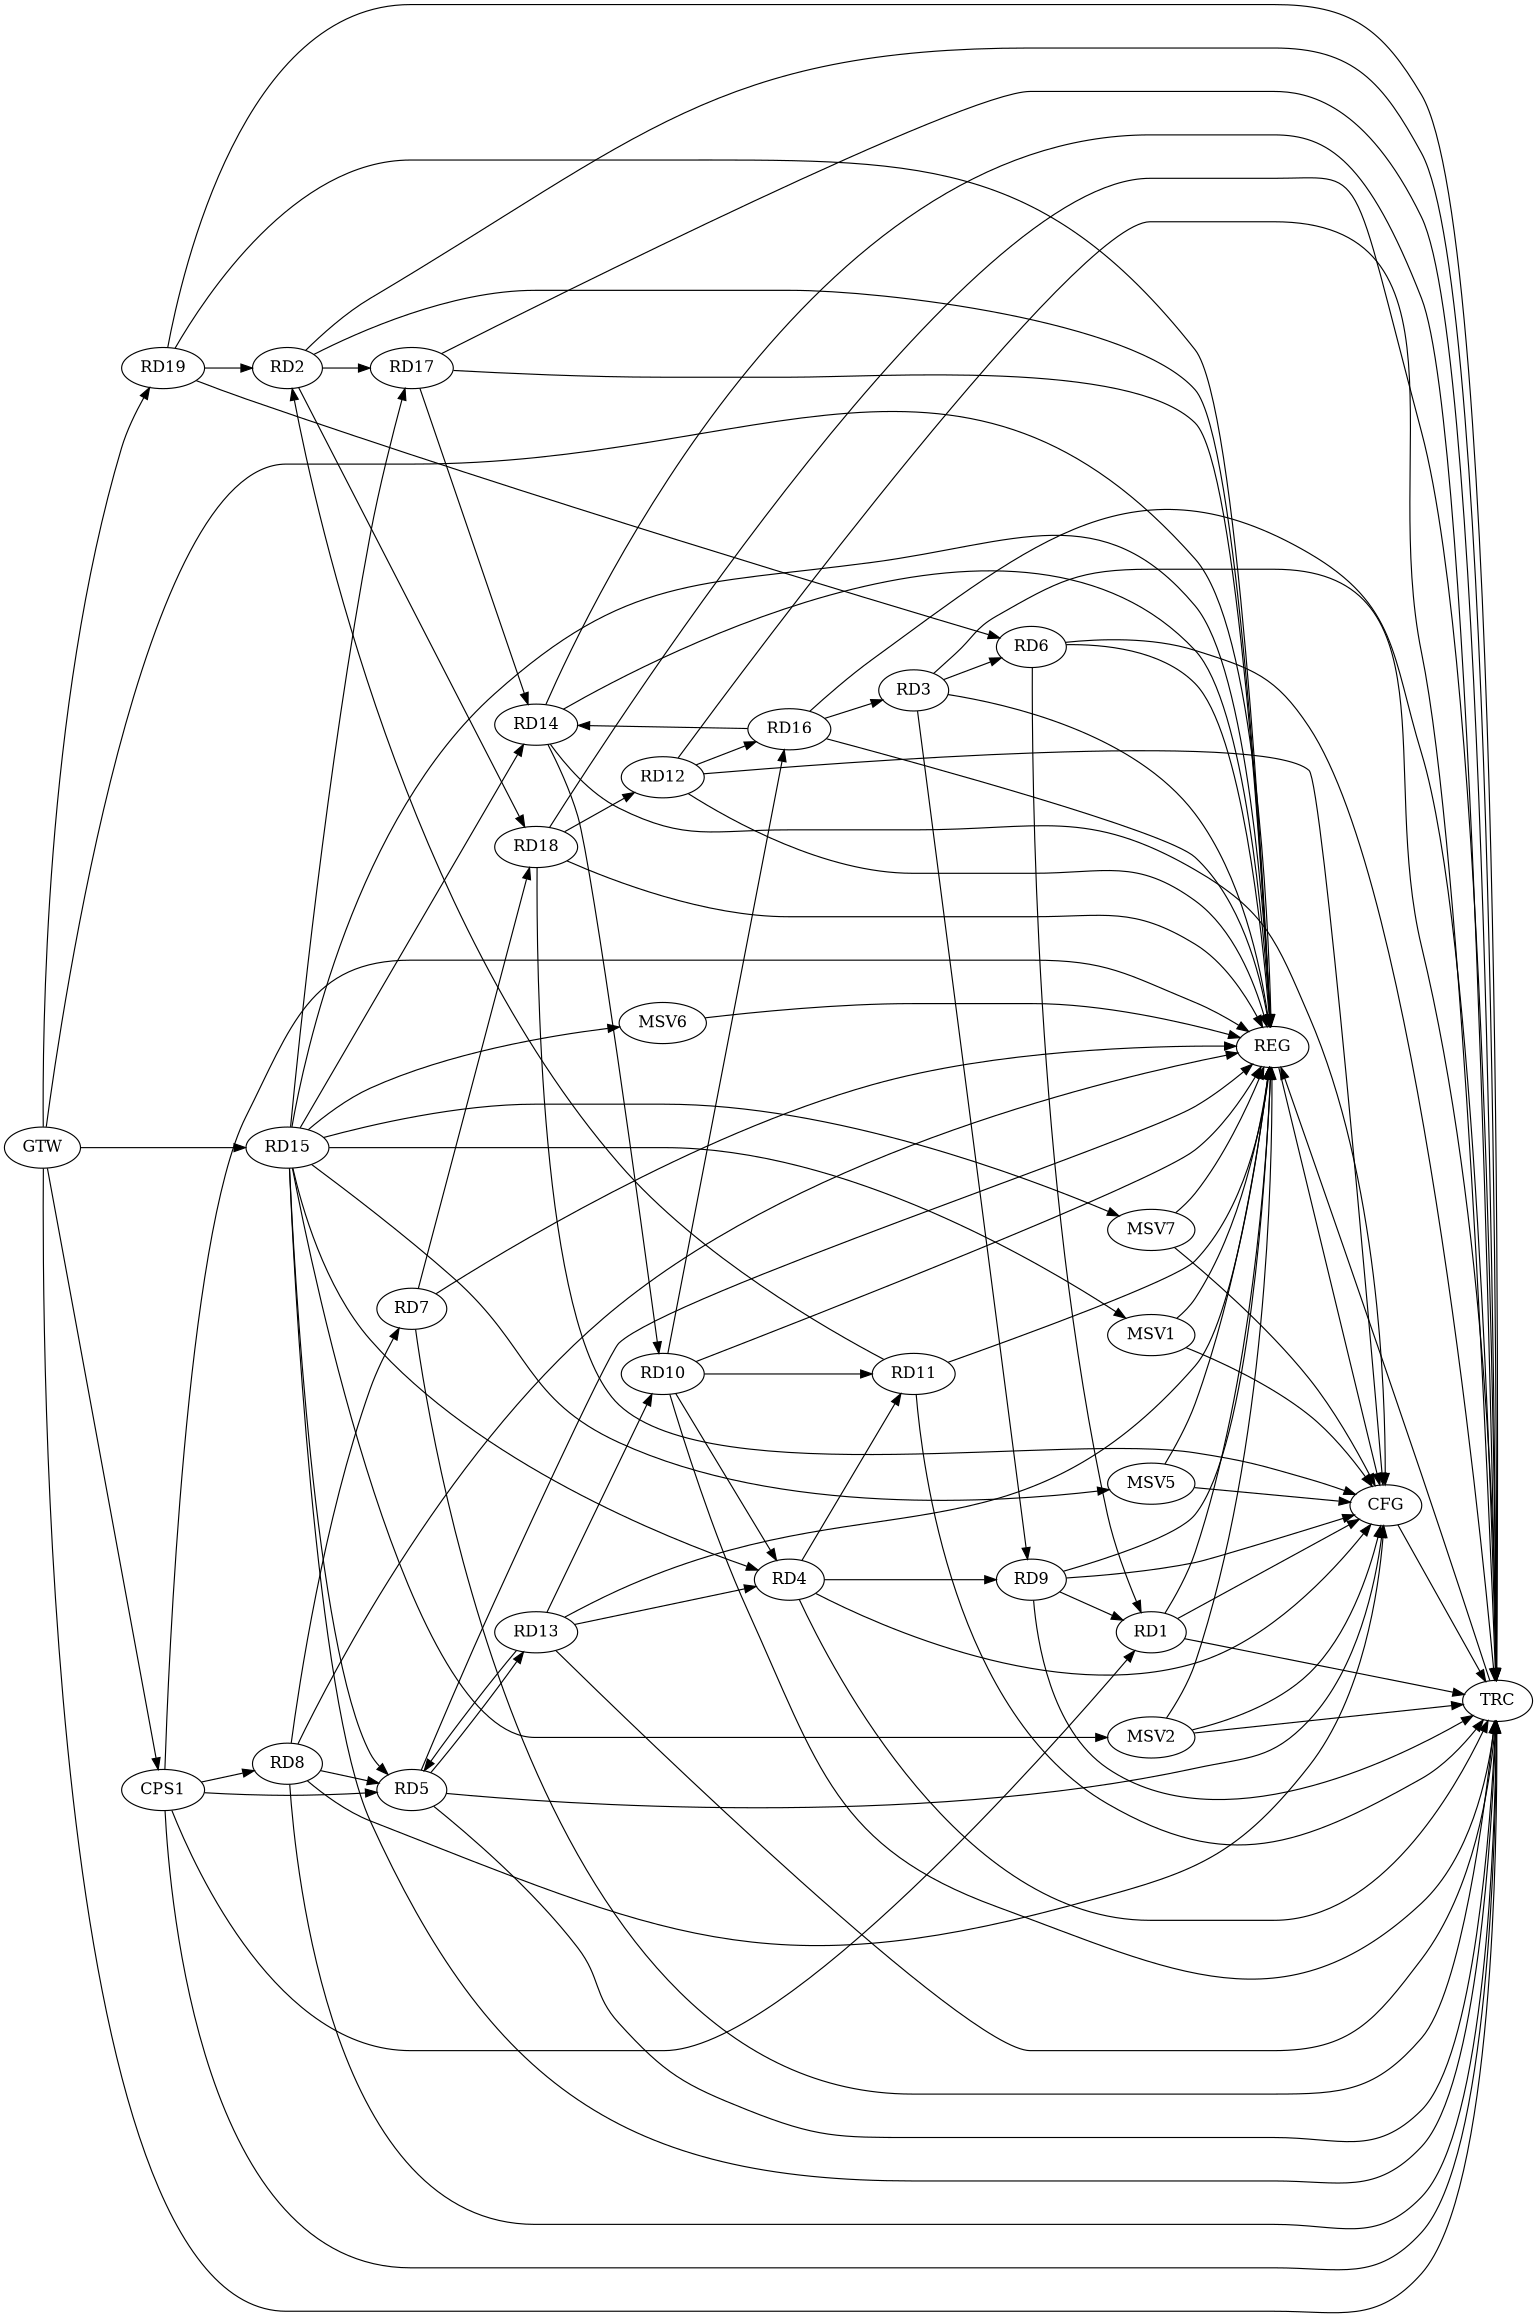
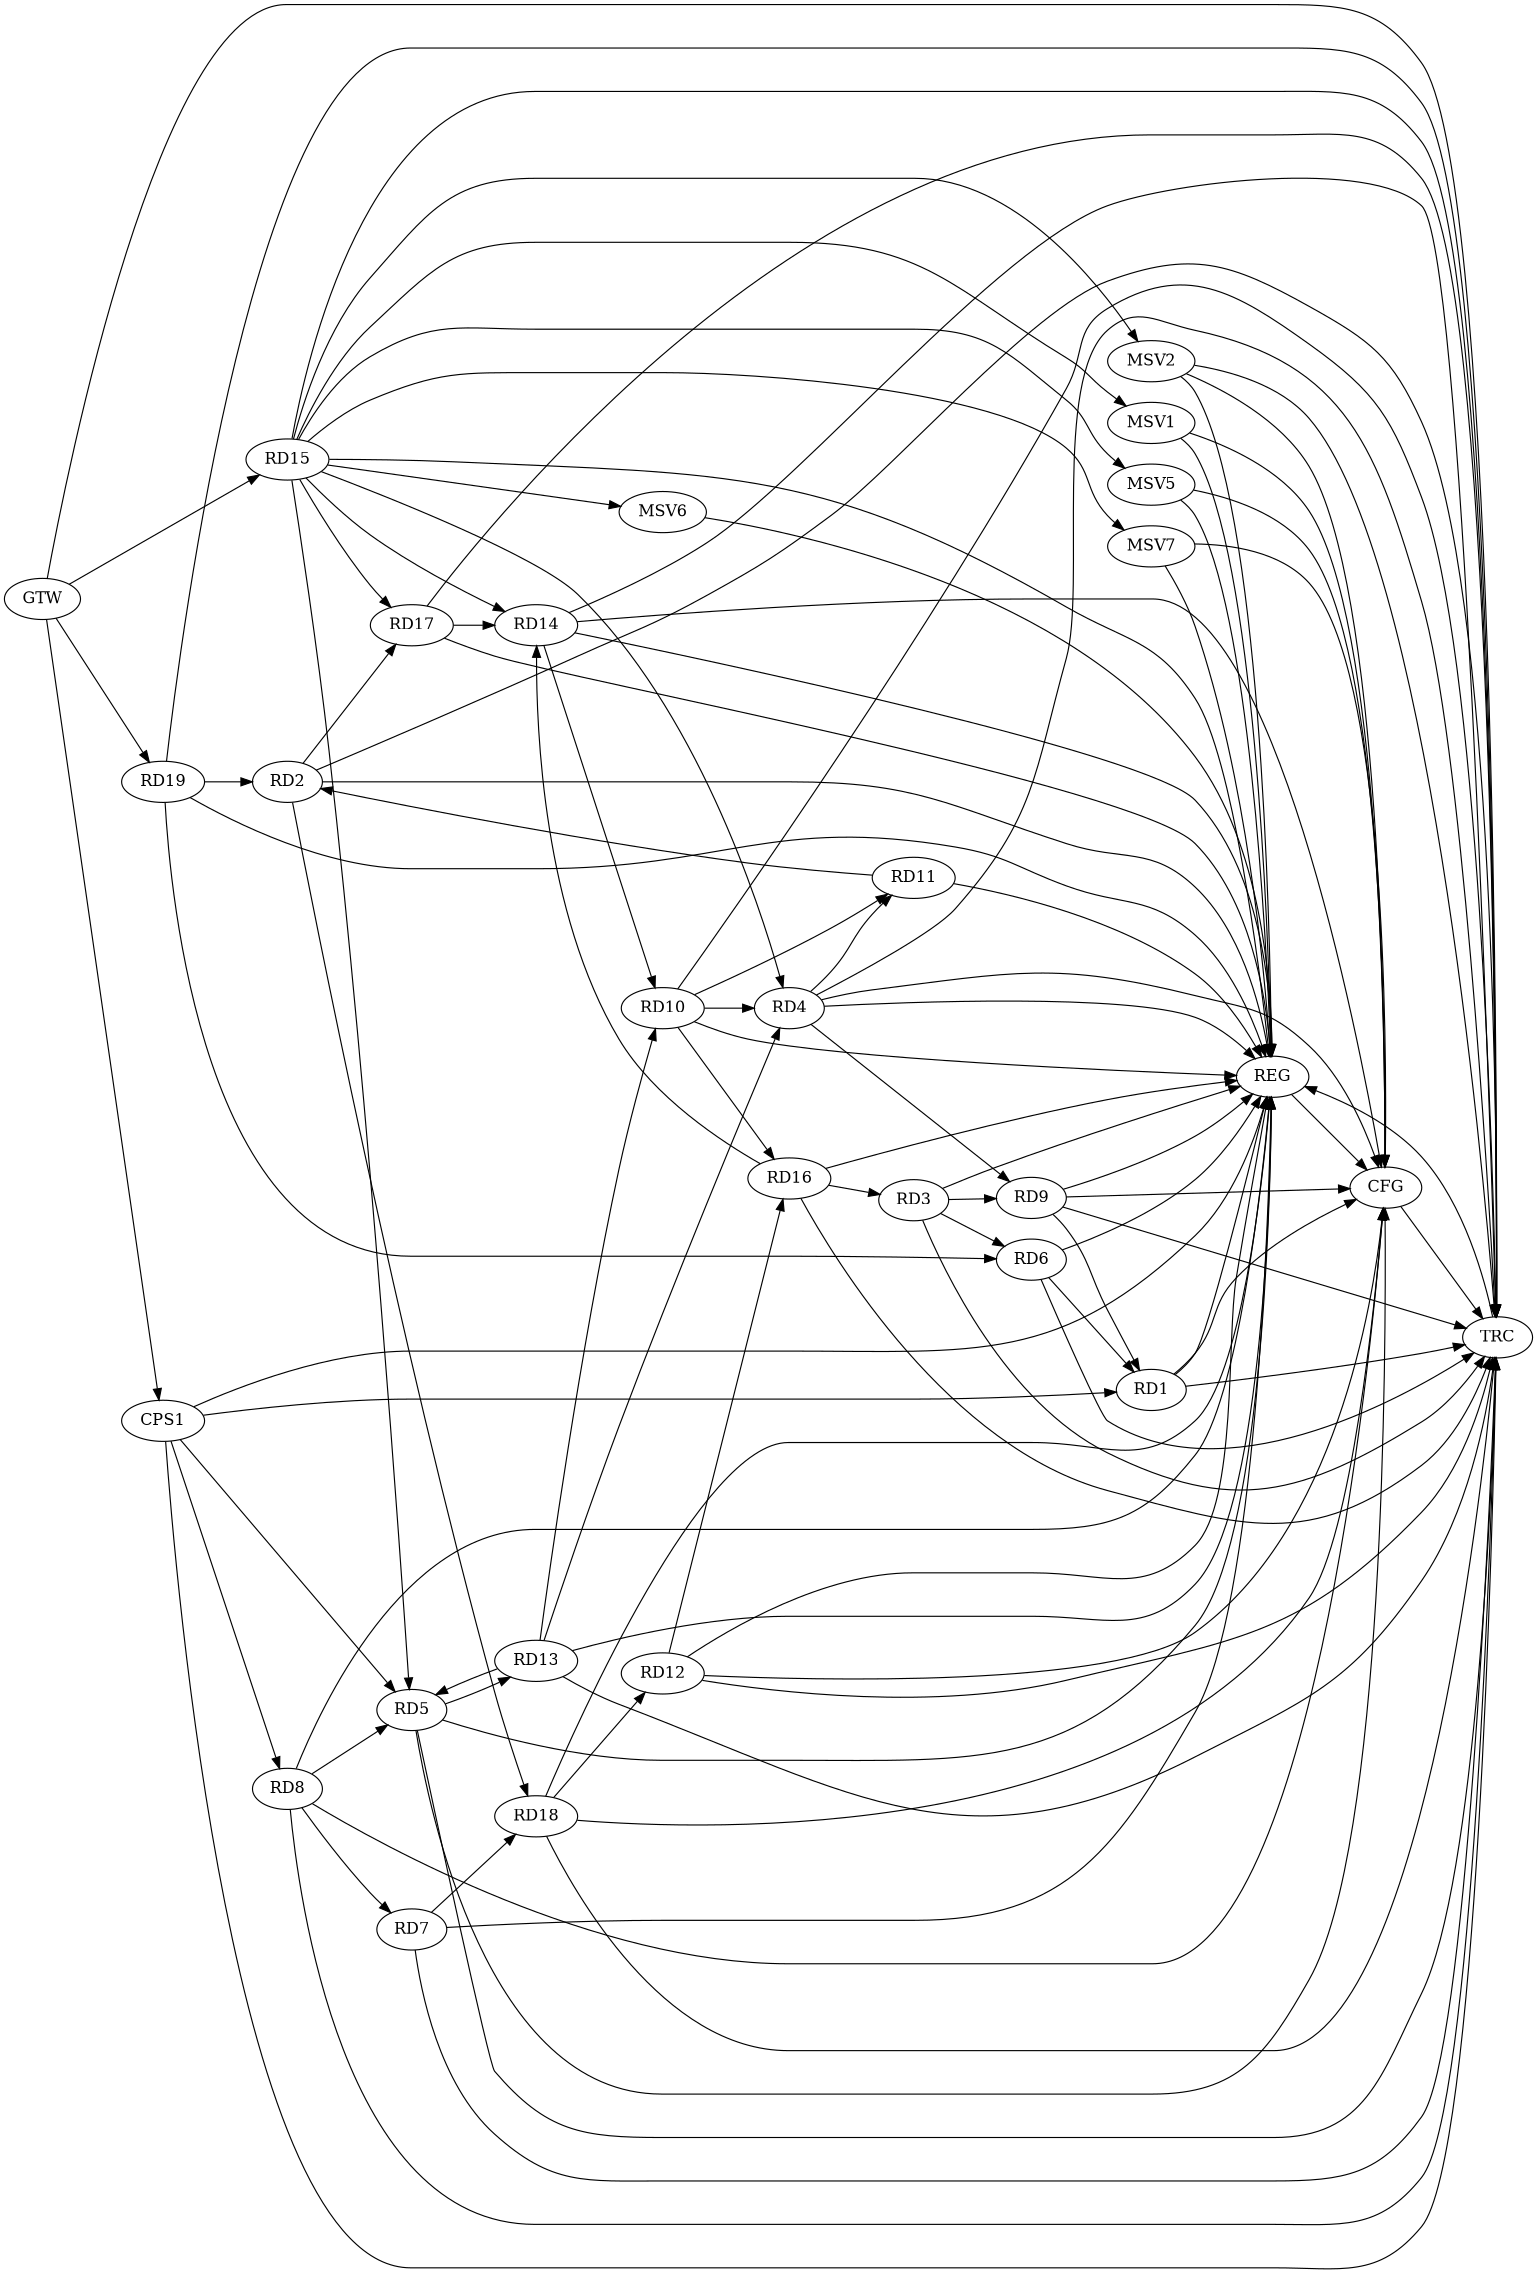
edge "GTW" -> "REG": now "RD4" -> "REG"
edge "RD11" -> "TRC": removed
